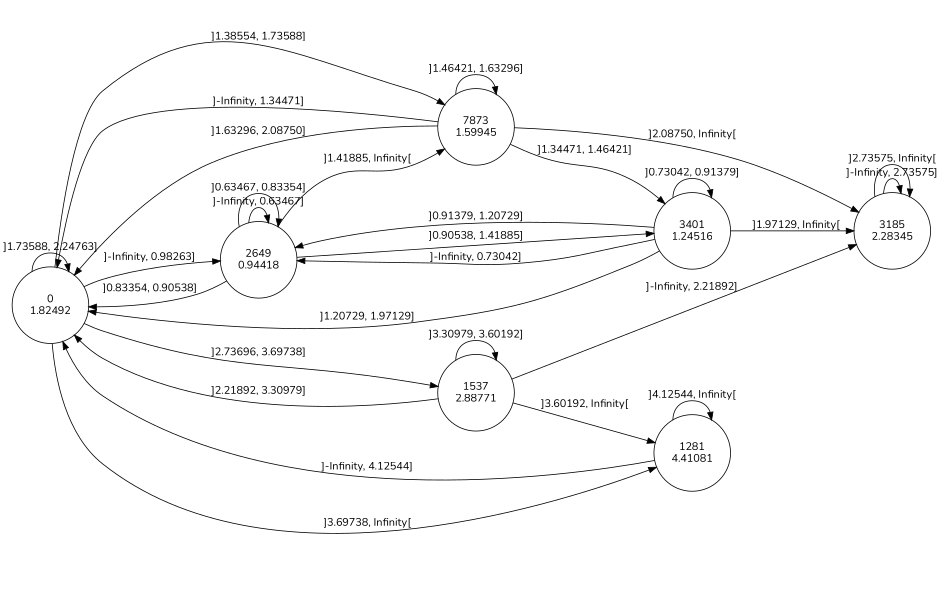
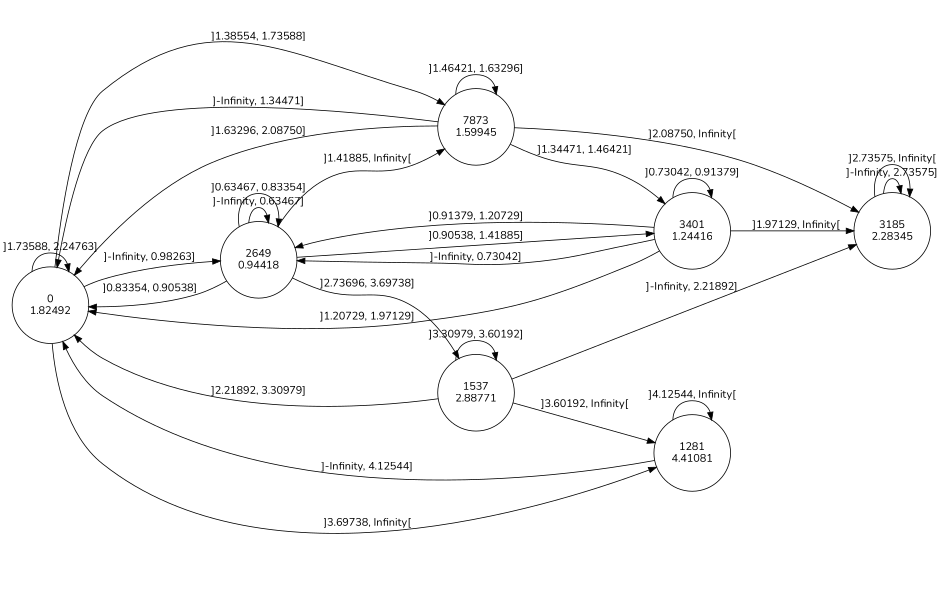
node "3401 1.24516": label "3401 1.24516" -> "3401 1.24416"
edge "0 1.82492" -> "1537 2.88771": now "2649 0.94418" -> "1537 2.88771"
